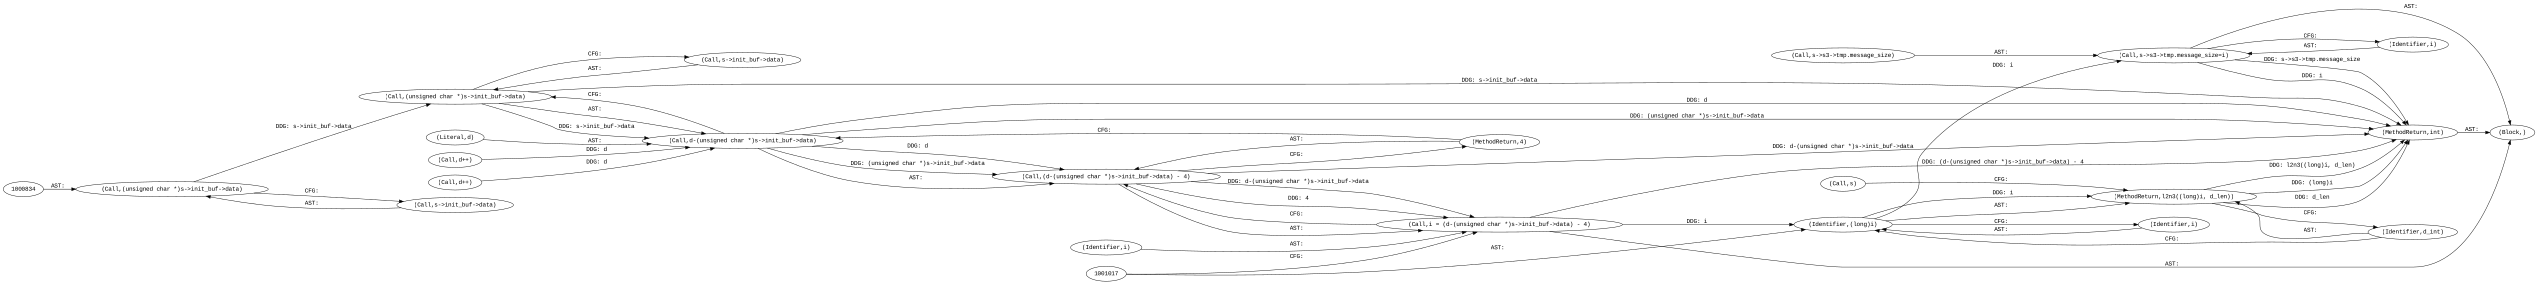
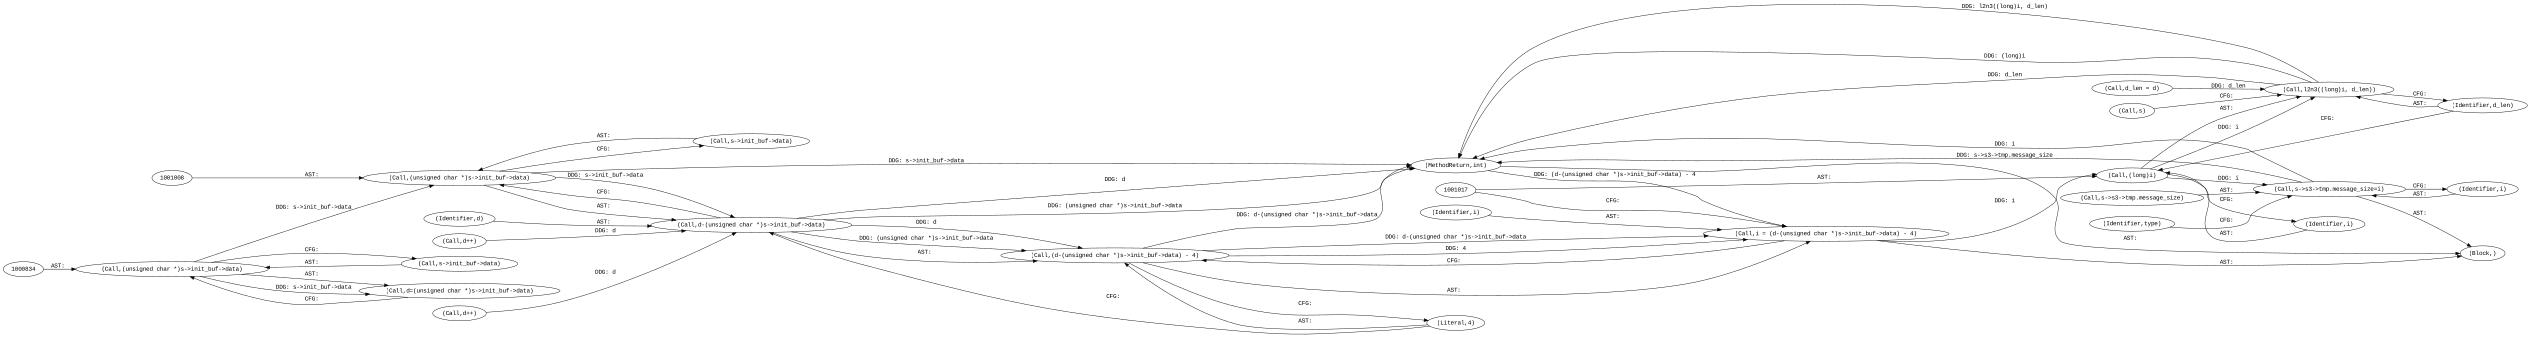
node "(Call,d_len = d)": added
node "(Literal,d)": label "(Literal,d)" -> "(Identifier,d)"
node "(MethodReturn,4)": label "(MethodReturn,4)" -> "(Literal,4)"
edge "(Call,i = (d-(unsigned char *)s->init_buf->data) - 4)" -> "(MethodReturn,int)": reversed
node "1001008": added
node "(MethodReturn,l2n3((long)i, d_len))": label "(MethodReturn,l2n3((long)i, d_len))" -> "(Call,l2n3((long)i, d_len))"
node "(Identifier,type)": added
node "(Identifier,(long)i)": label "(Identifier,(long)i)" -> "(Call,(long)i)"
node "(Identifier,d_int)": label "(Identifier,d_int)" -> "(Identifier,d_len)"
node "(Call,d=(unsigned char *)s->init_buf->data)": added
